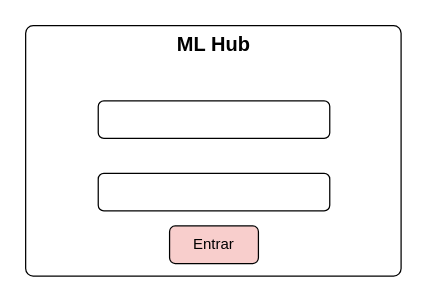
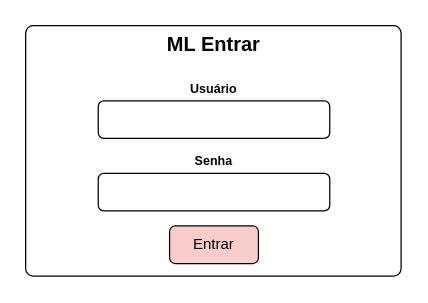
node "ML Hub": label "ML Hub" -> "ML Entrar"
node "Usuário": added
node "Senha": added
